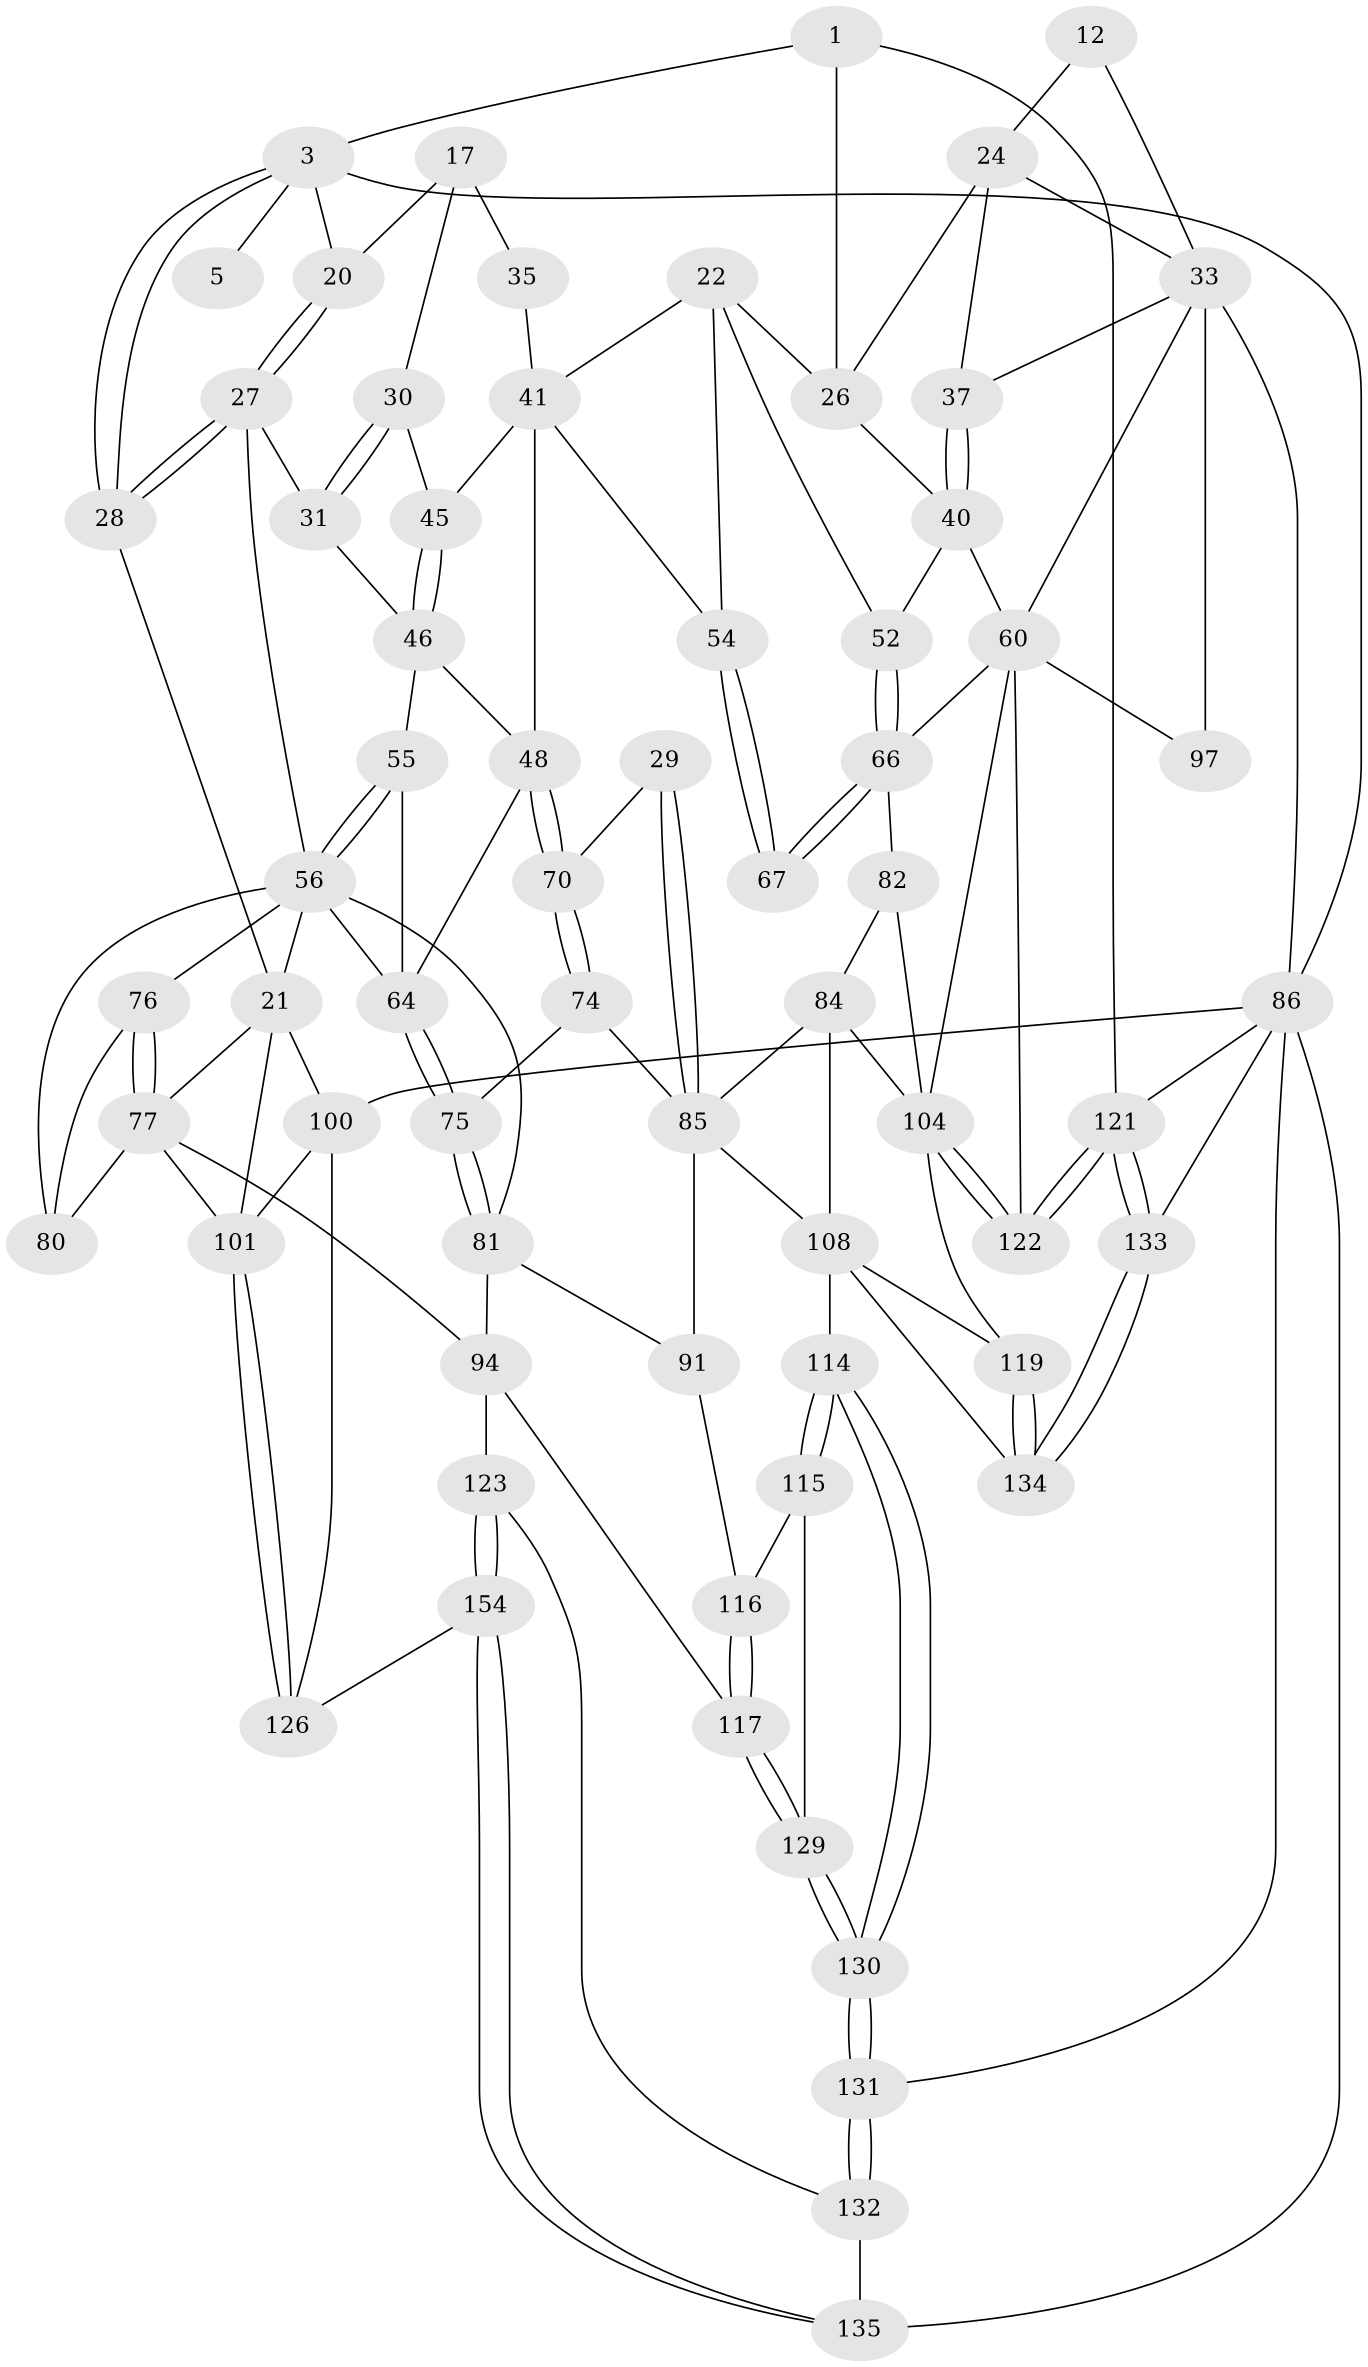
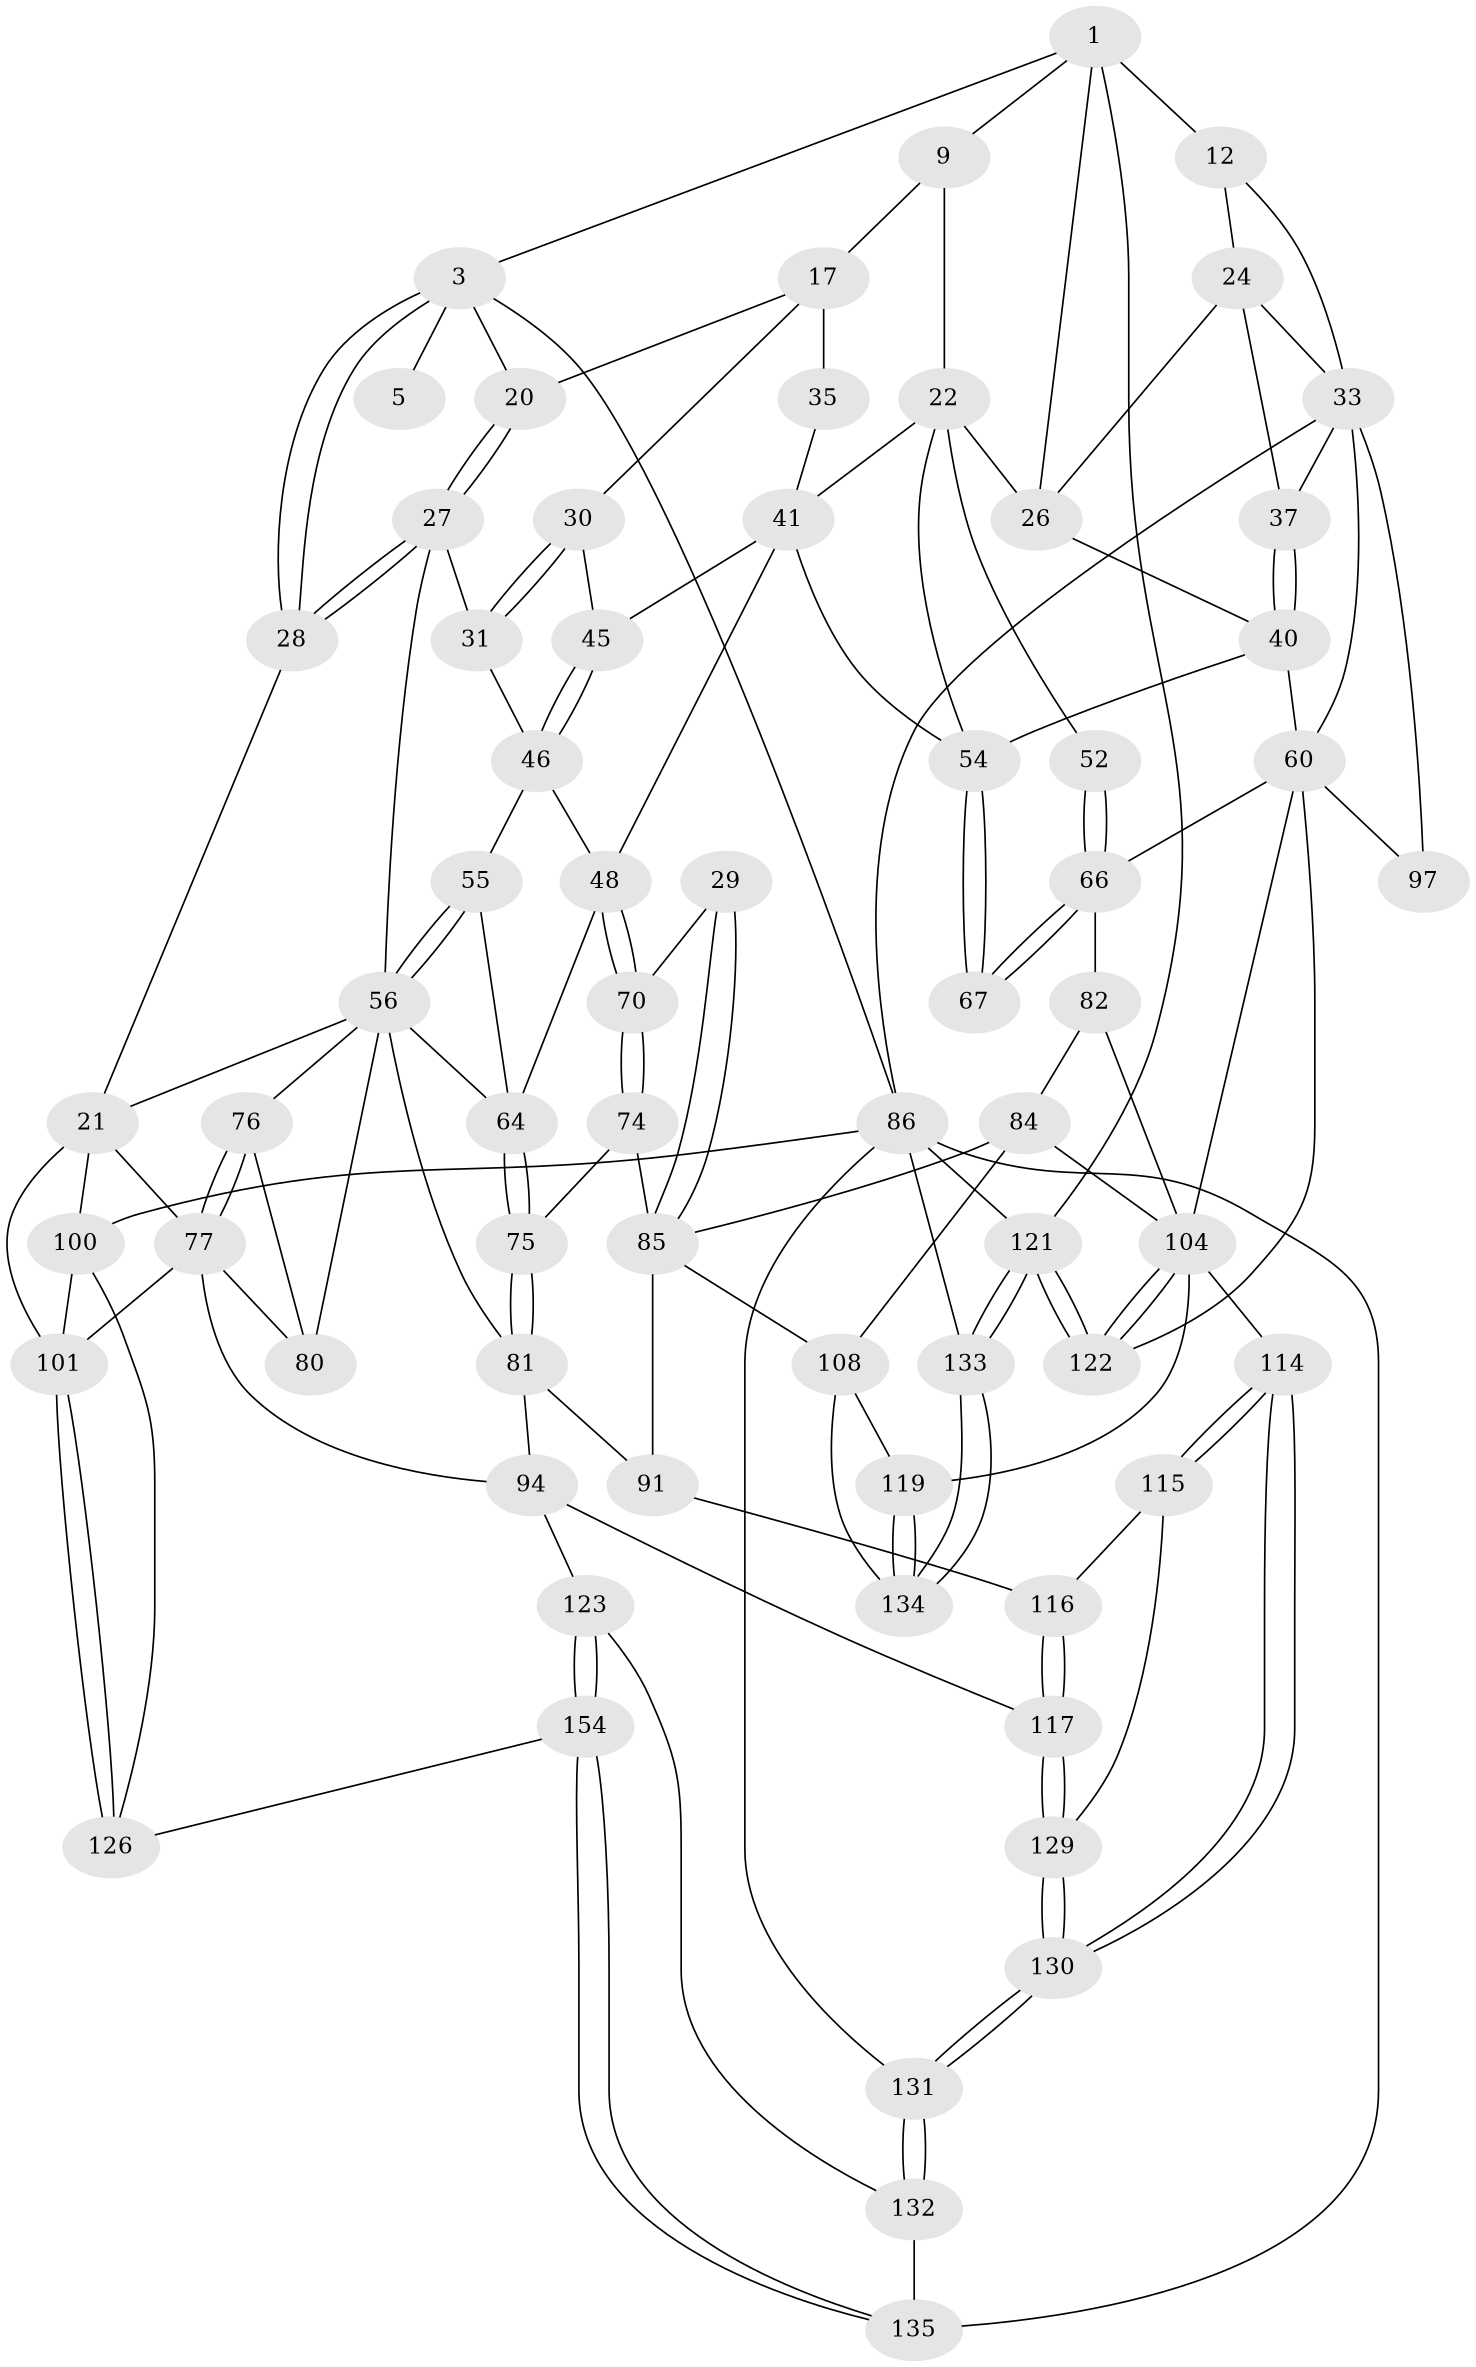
edge "1" -- "12": added
node "9": added
edge "40" -- "52": now "40" -- "54"
edge "108" -- "114": now "104" -- "114"
